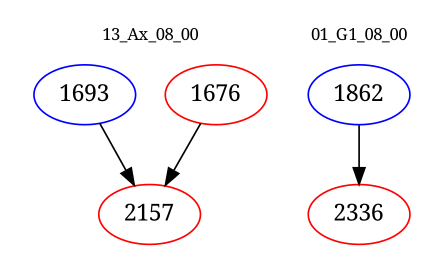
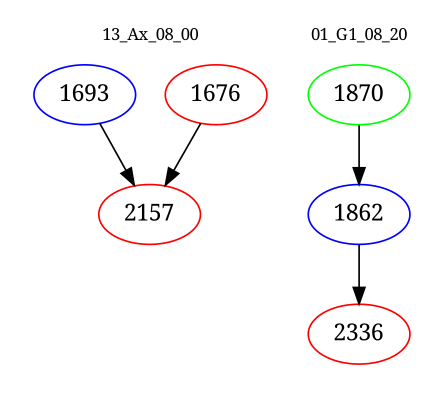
cluster "01_G1_08_00": label "01_G1_08_00" -> "01_G1_08_20"
node "1870": added
